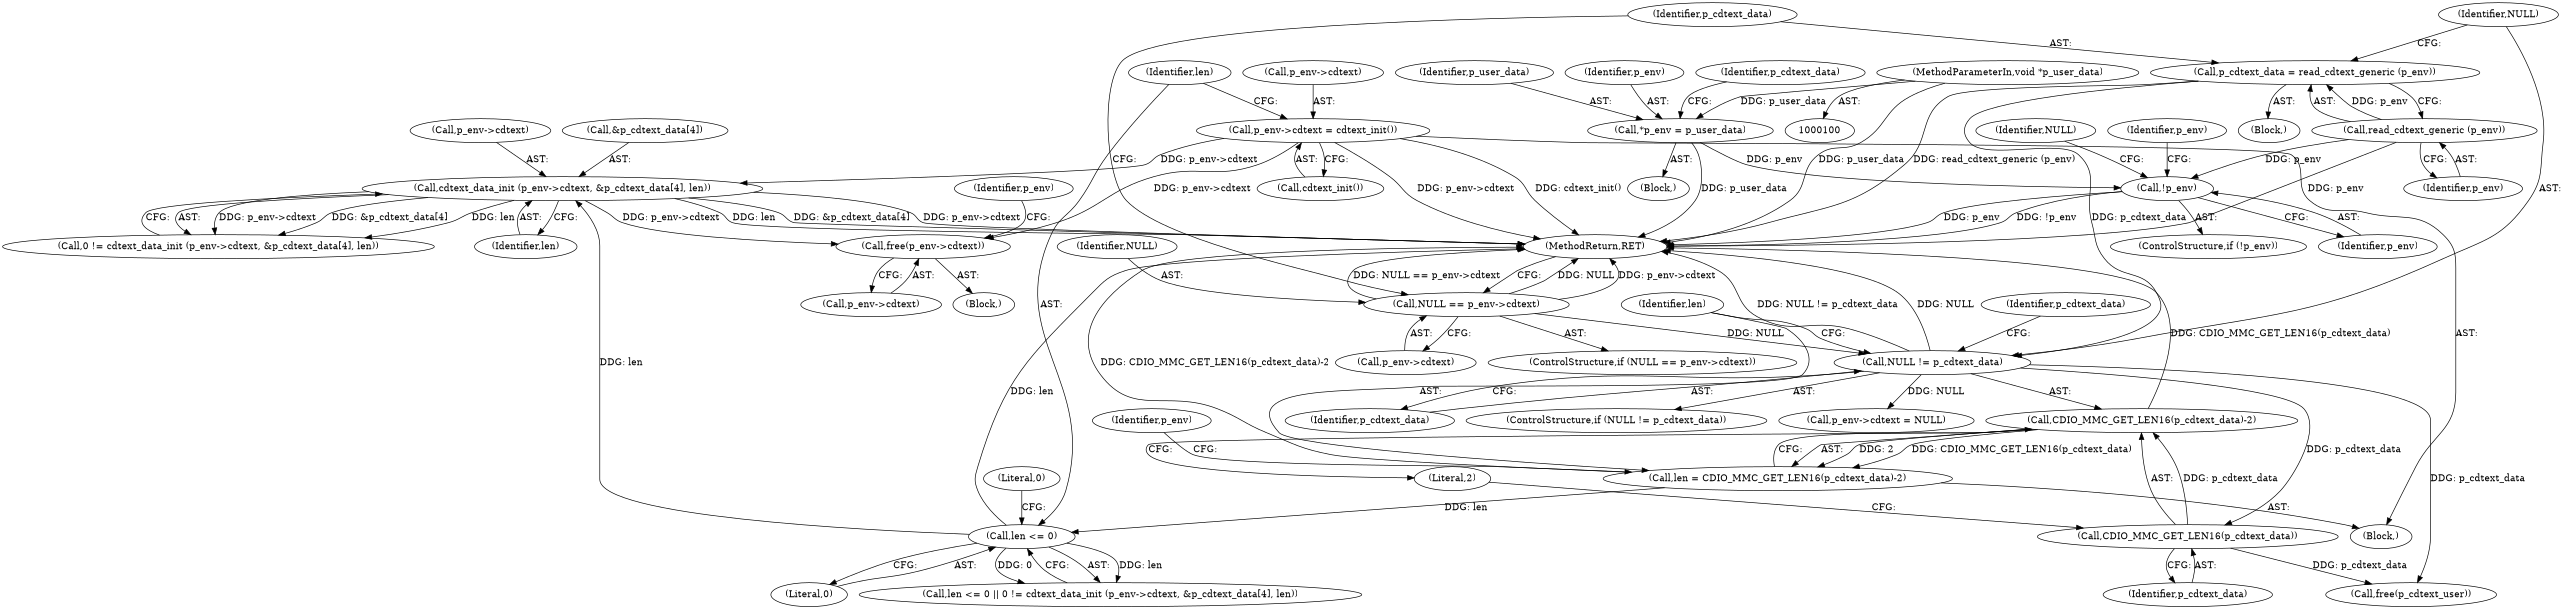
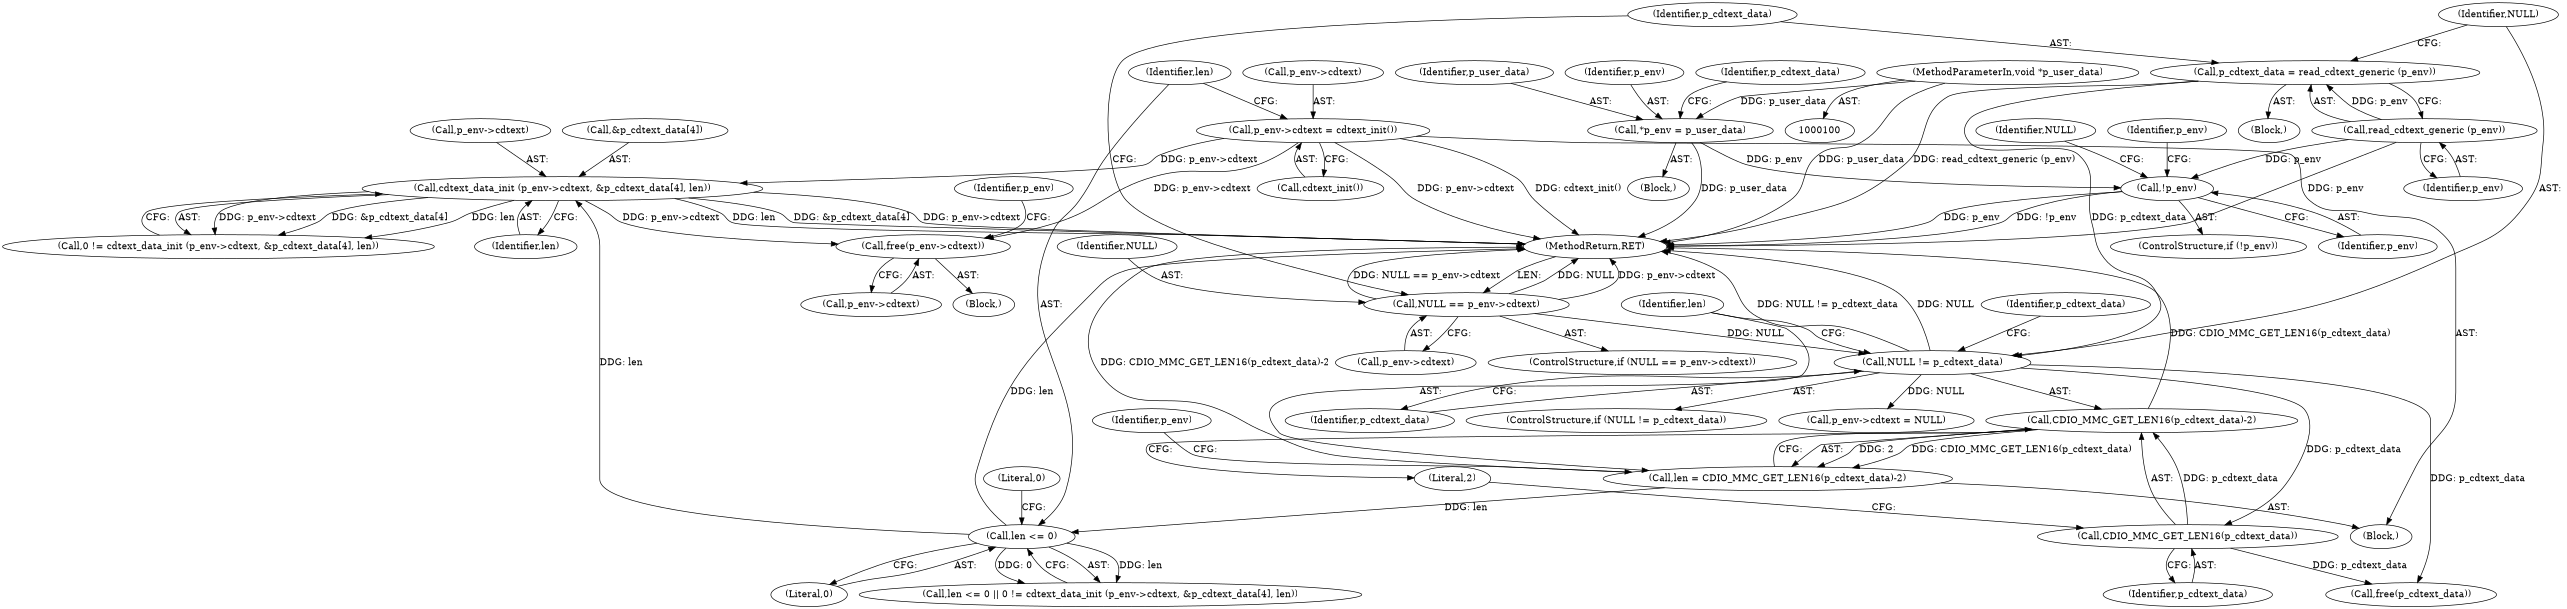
edge "(MethodReturn,RET)" -> "(Call,NULL == p_env->cdtext)": label "CFG: " -> "LEN: "
node "(Call,free(p_cdtext_user))": label "(Call,free(p_cdtext_user))" -> "(Call,free(p_cdtext_data))"
